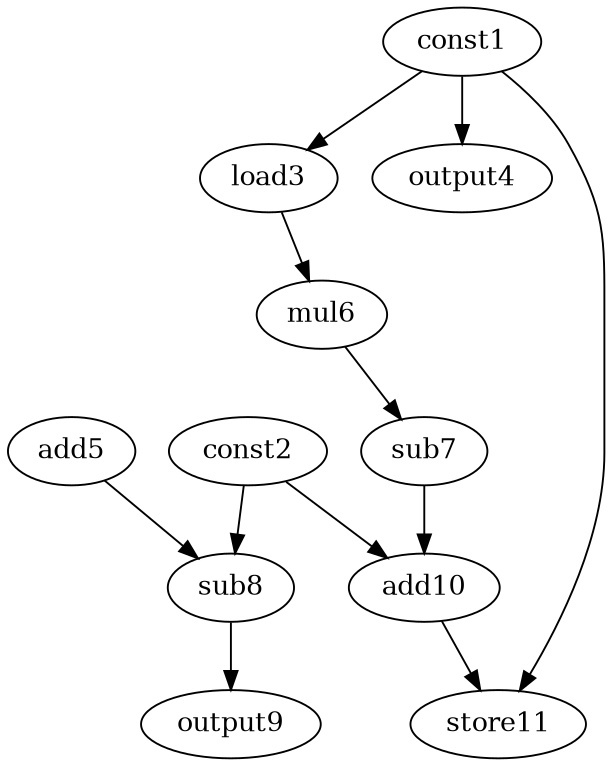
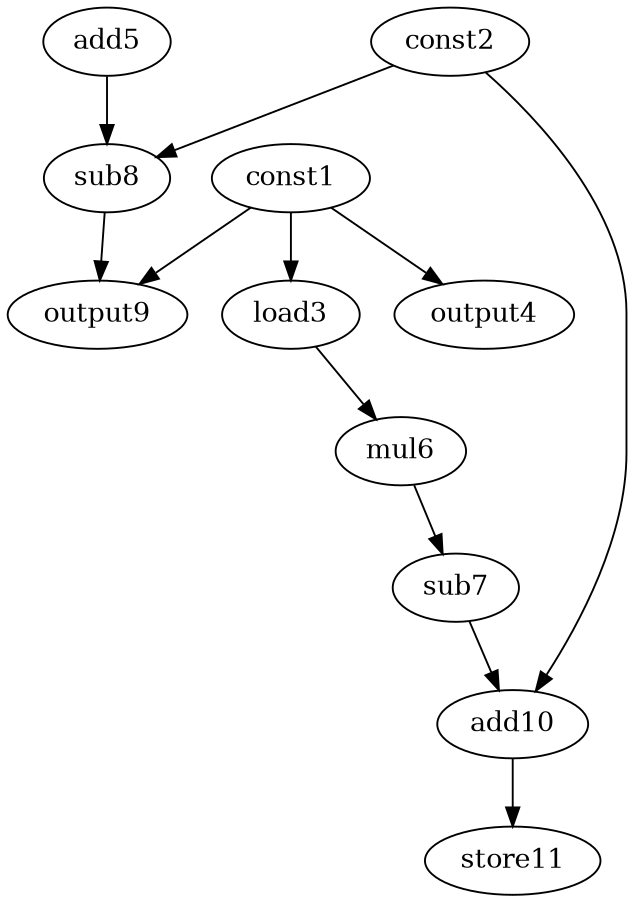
edge "const1" -> "store11": now "const1" -> "output9"
